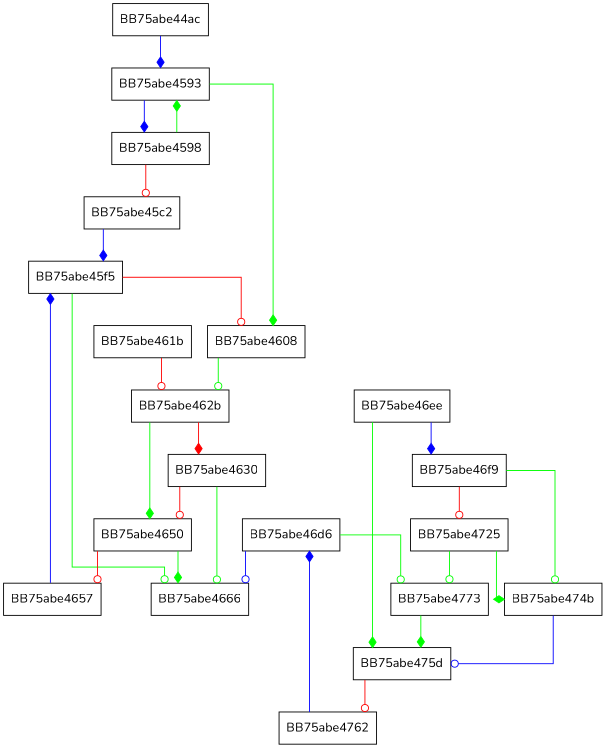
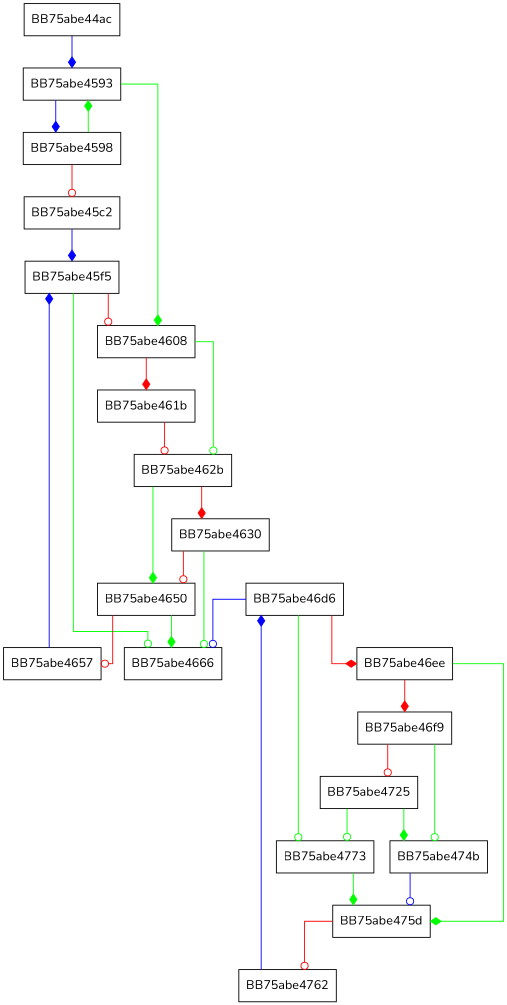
edge "BB75abe4608" -> "BB75abe461b": added
edge "BB75abe46ee" -> "BB75abe46f9": color blue -> red
edge "BB75abe46d6" -> "BB75abe46ee": added
